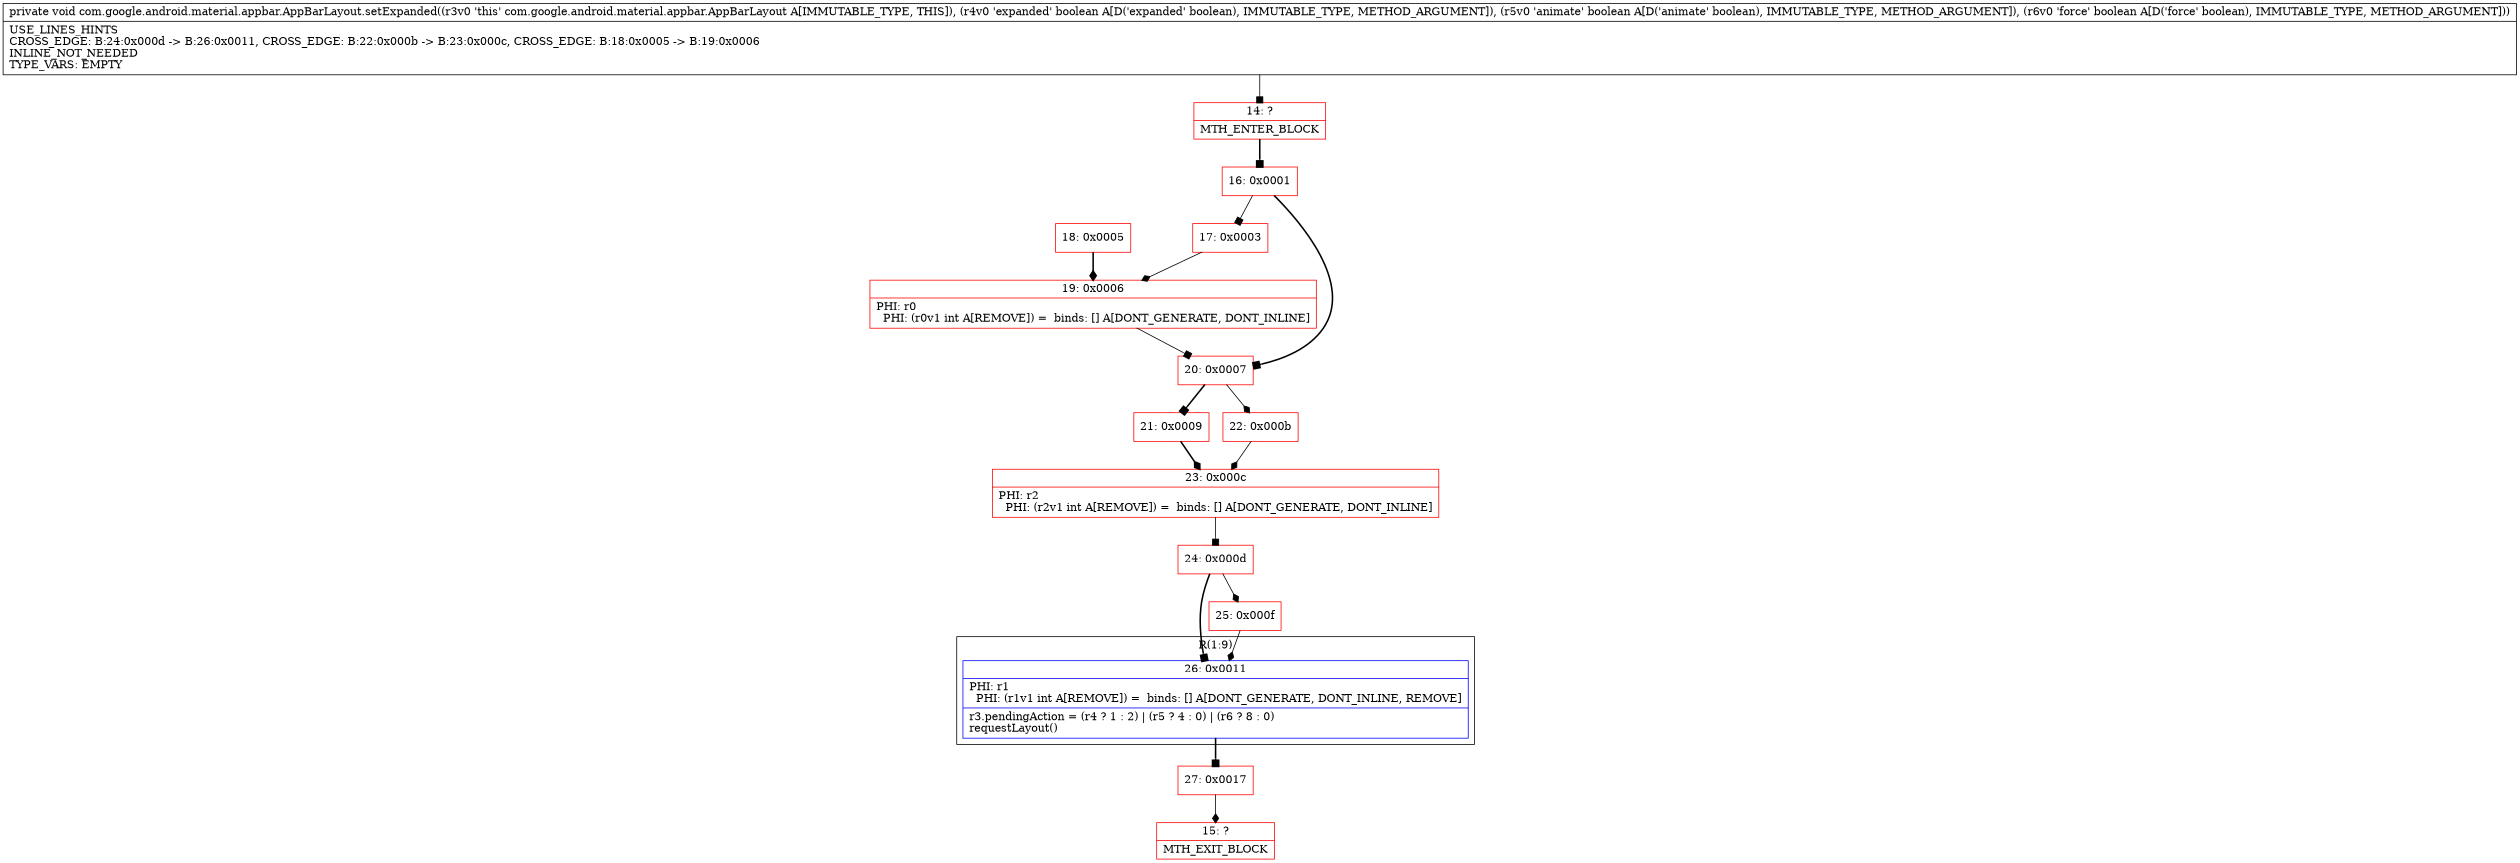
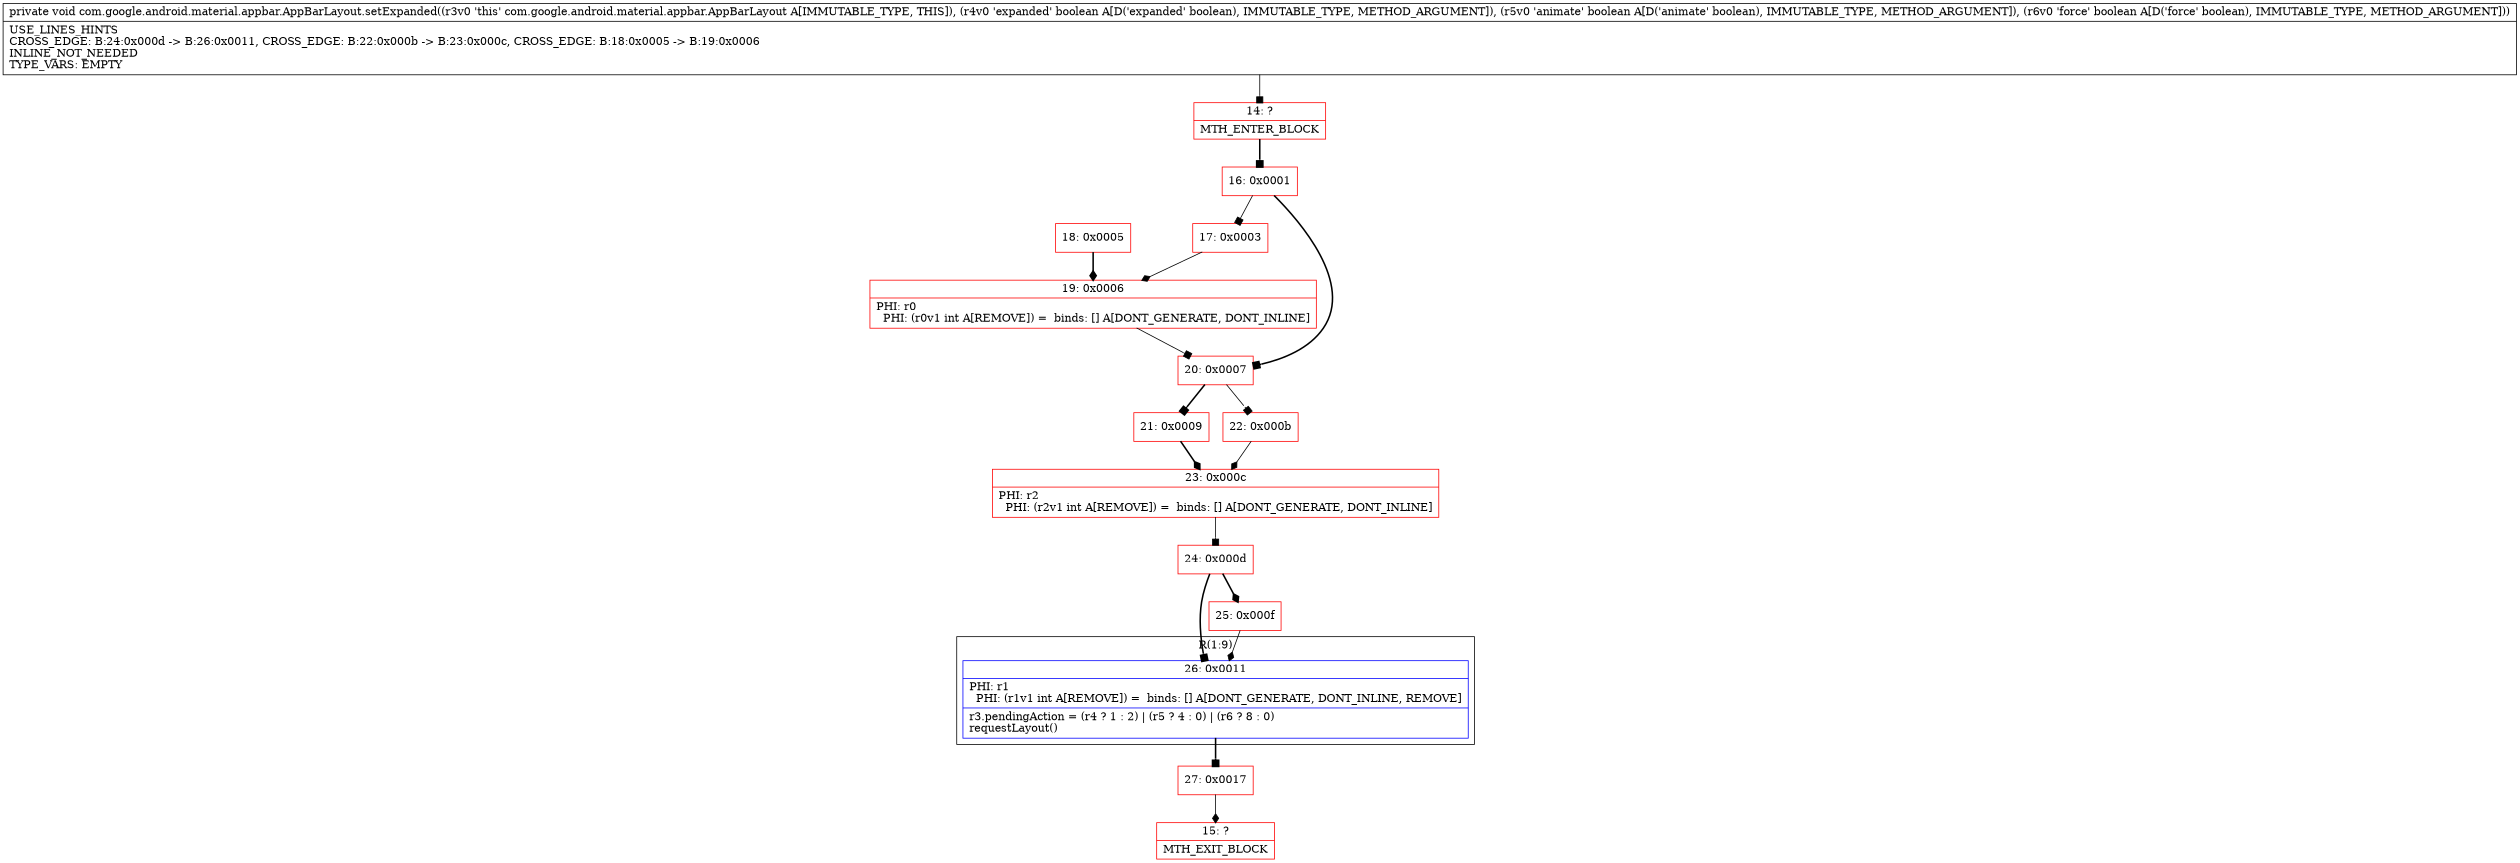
edge "20: 0x0007" -> "22: 0x000b": arrowhead diamond -> box
edge "24: 0x000d" -> "25: 0x000f": style solid -> bold
